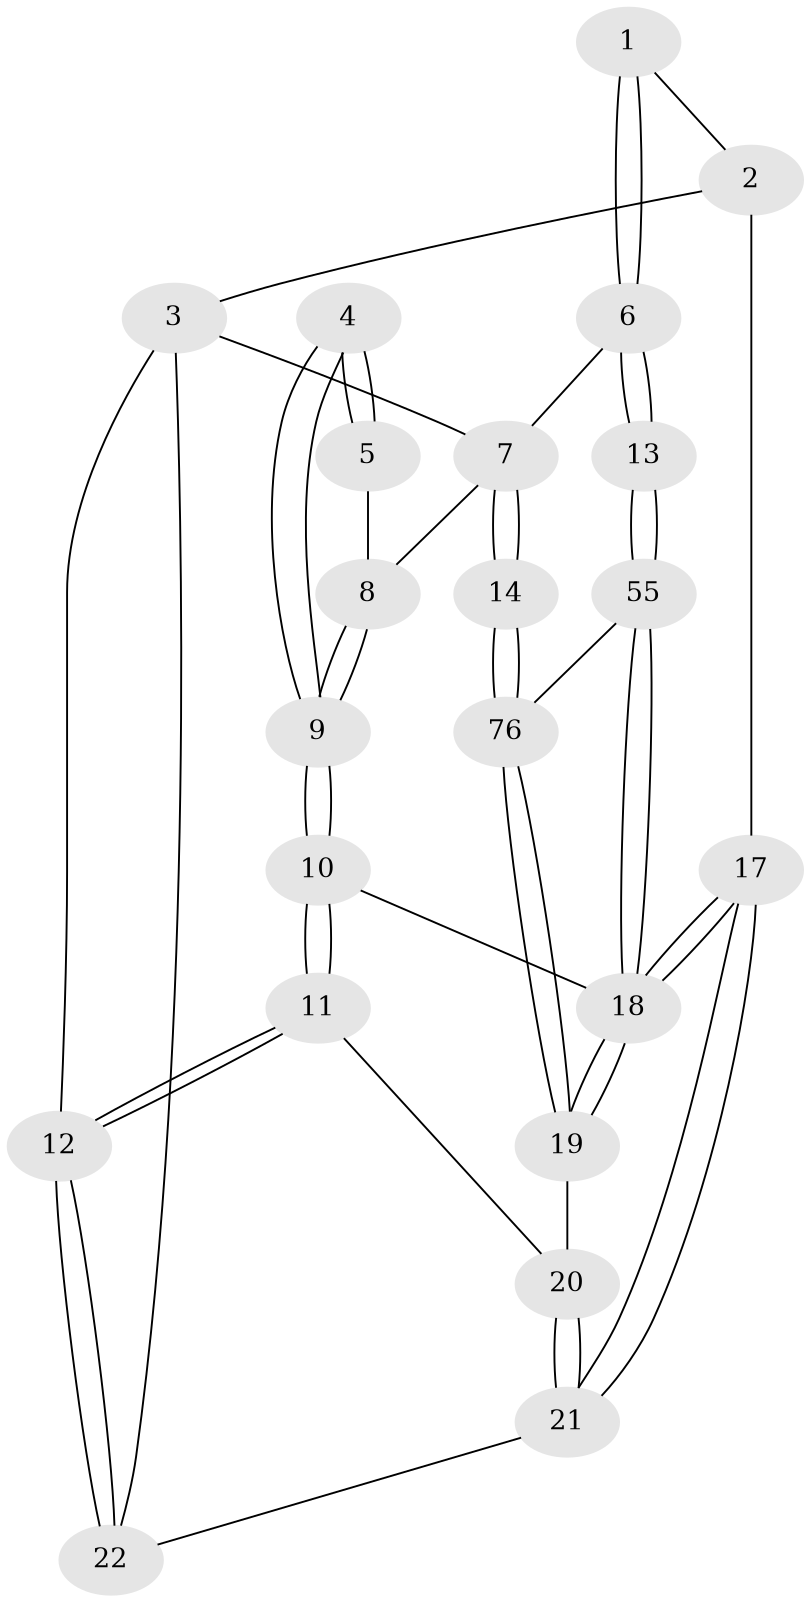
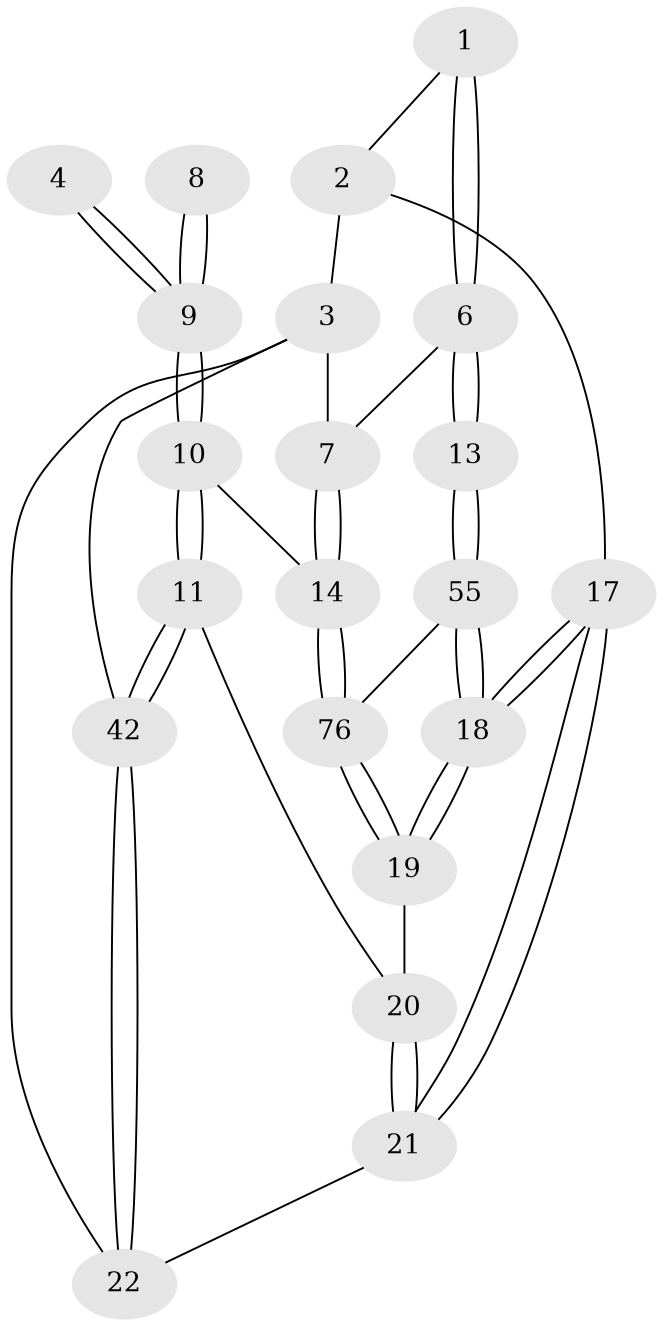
node "5": removed
edge "7" -- "8": removed
edge "10" -- "18": now "10" -- "14"
node "12": label "12" -> "42"
